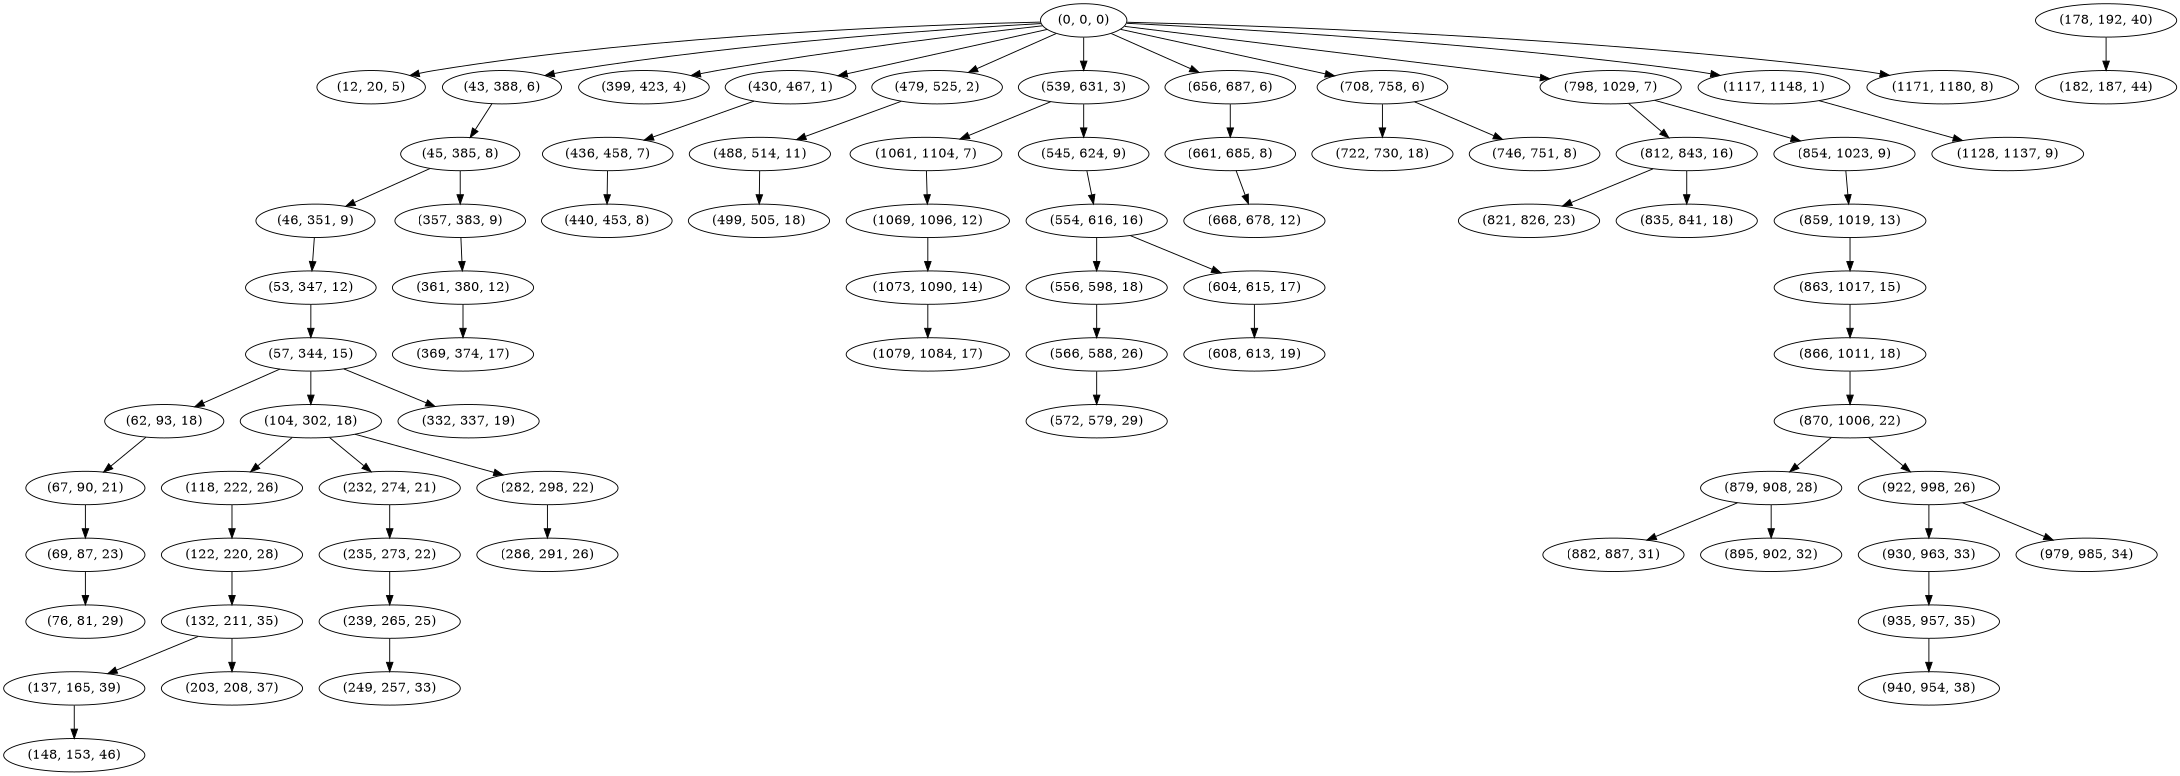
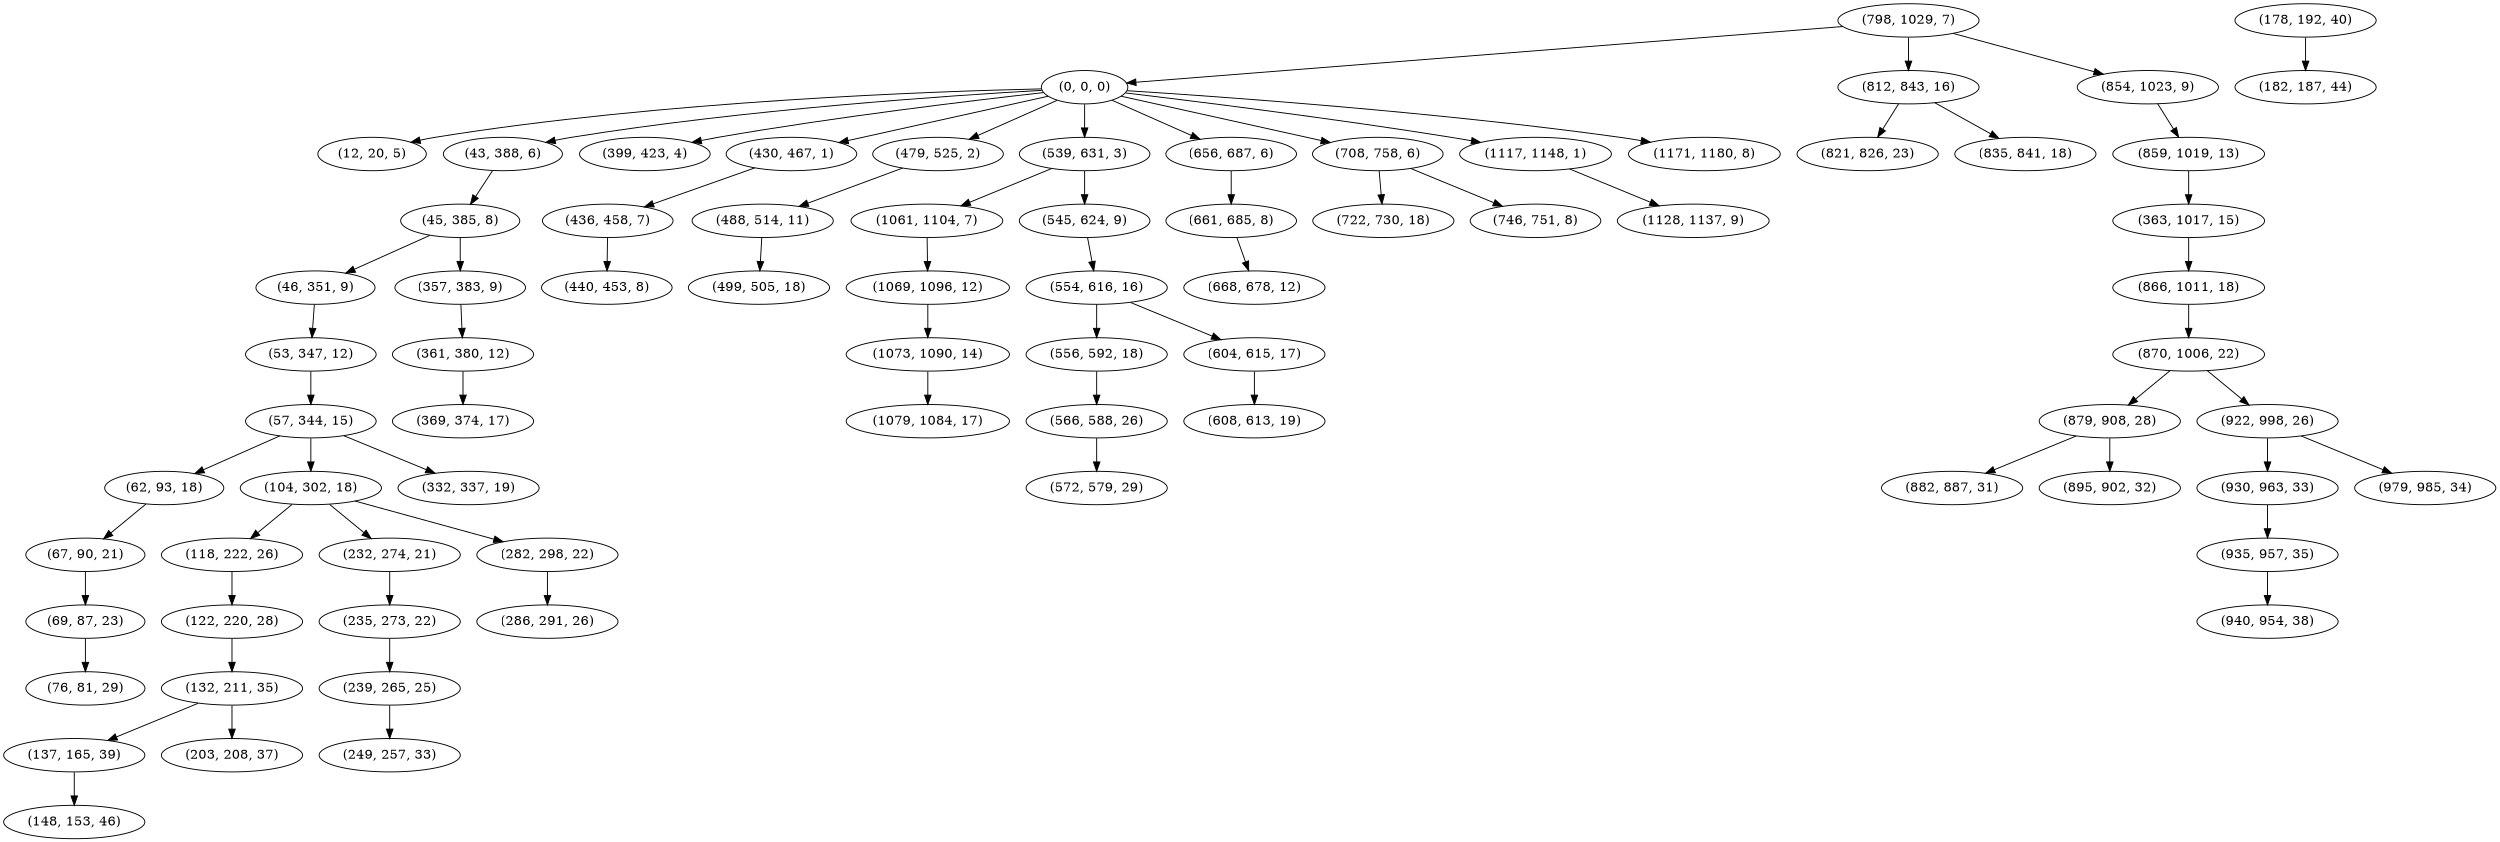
edge "(0, 0, 0)" -> "(798, 1029, 7)": reversed
node "(556, 598, 18)": label "(556, 598, 18)" -> "(556, 592, 18)"
node "(863, 1017, 15)": label "(863, 1017, 15)" -> "(363, 1017, 15)"
